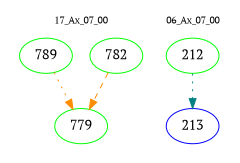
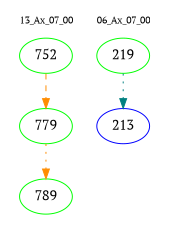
cluster "17_Ax_07_00": label "17_Ax_07_00" -> "13_Ax_07_00"
node "782": label "782" -> "752"
node "212": label "212" -> "219"
edge "789" -> "779": reversed
